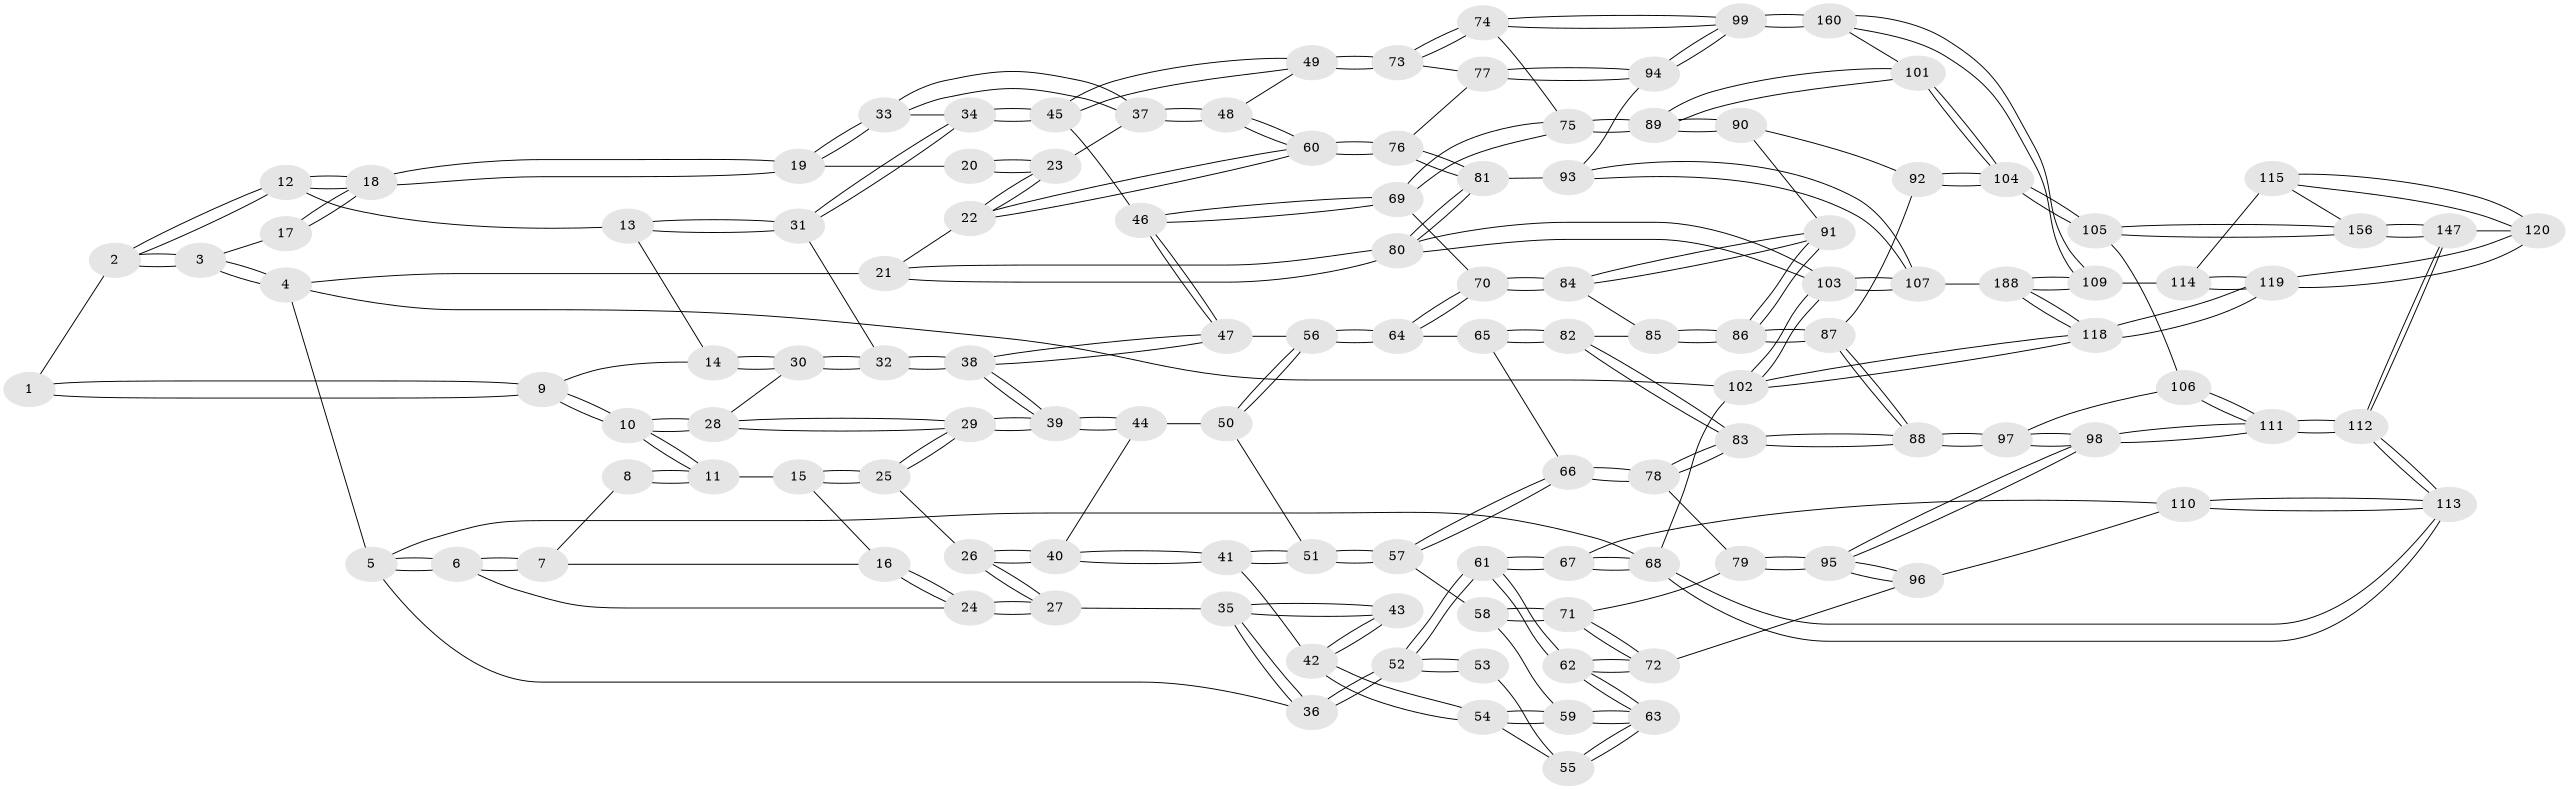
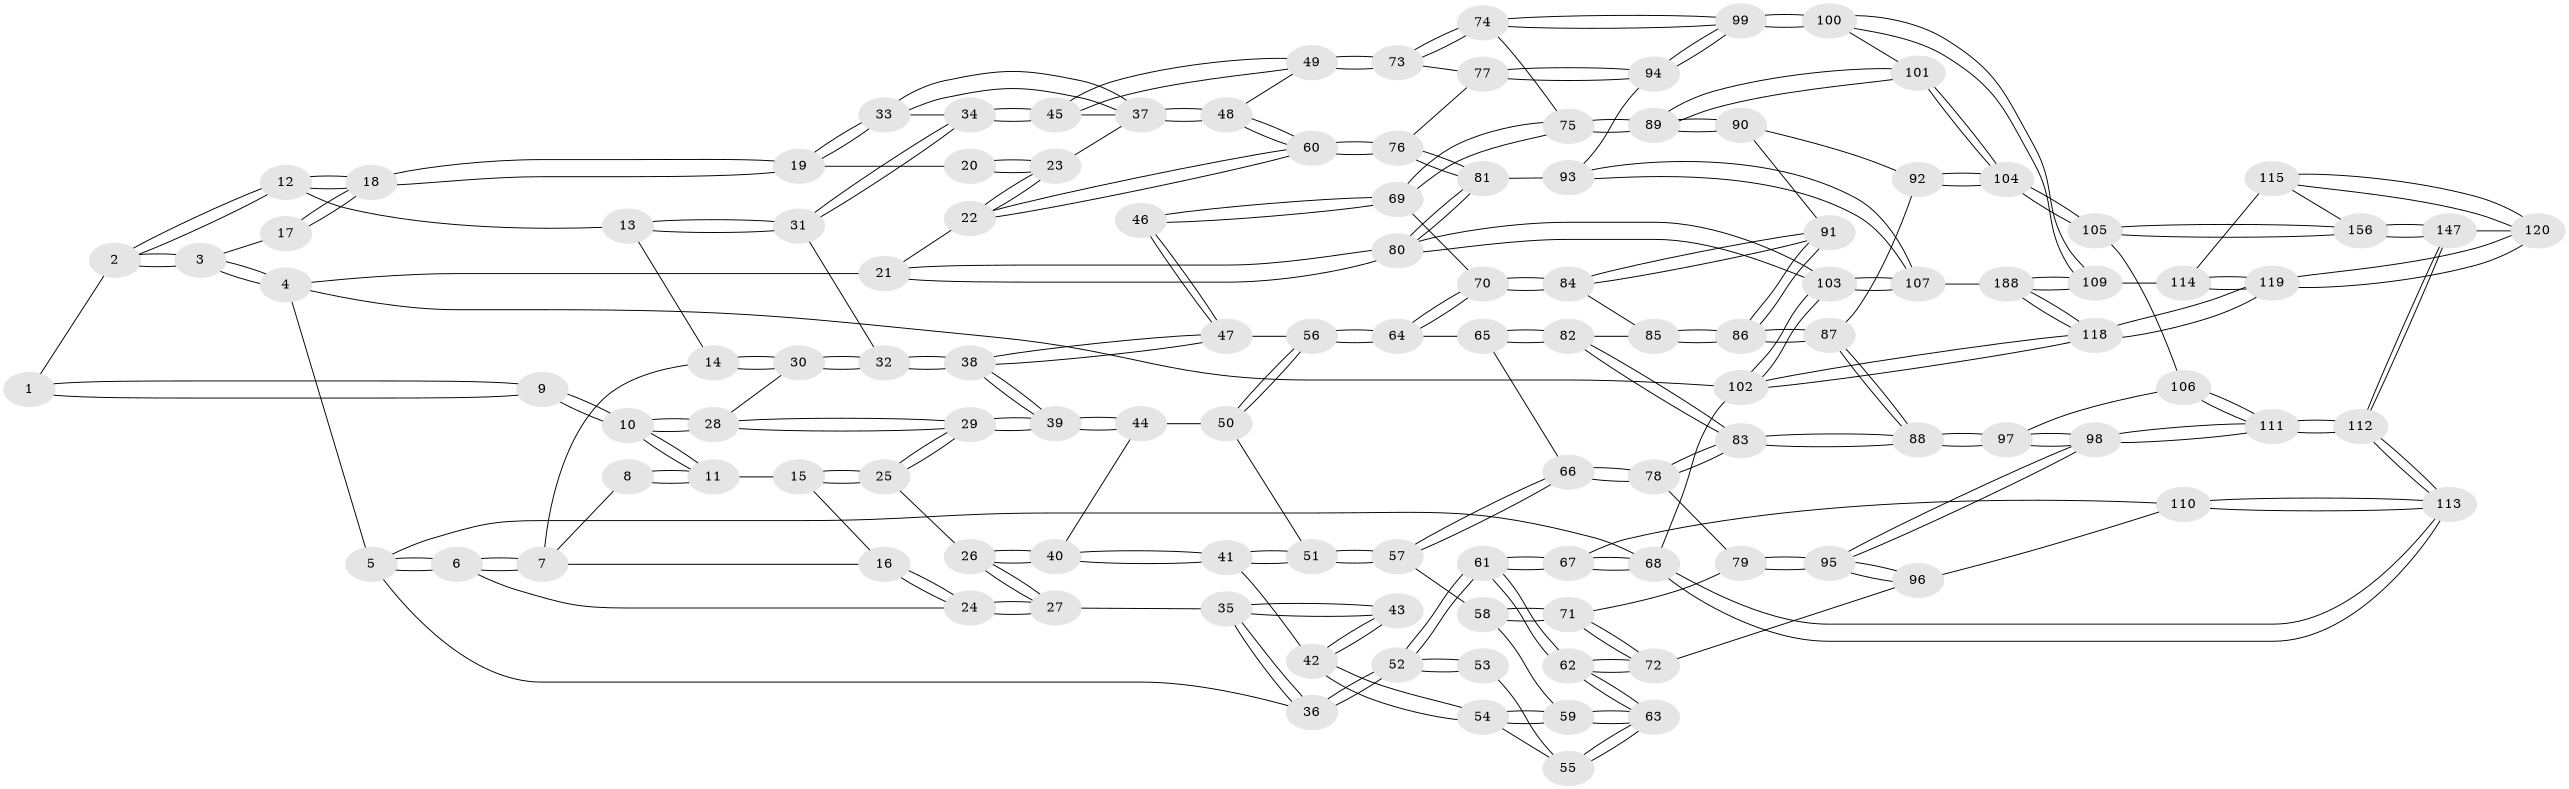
node "160": label "160" -> "100"
edge "45" -- "46": now "45" -- "37"
edge "14" -- "9": now "14" -- "7"
